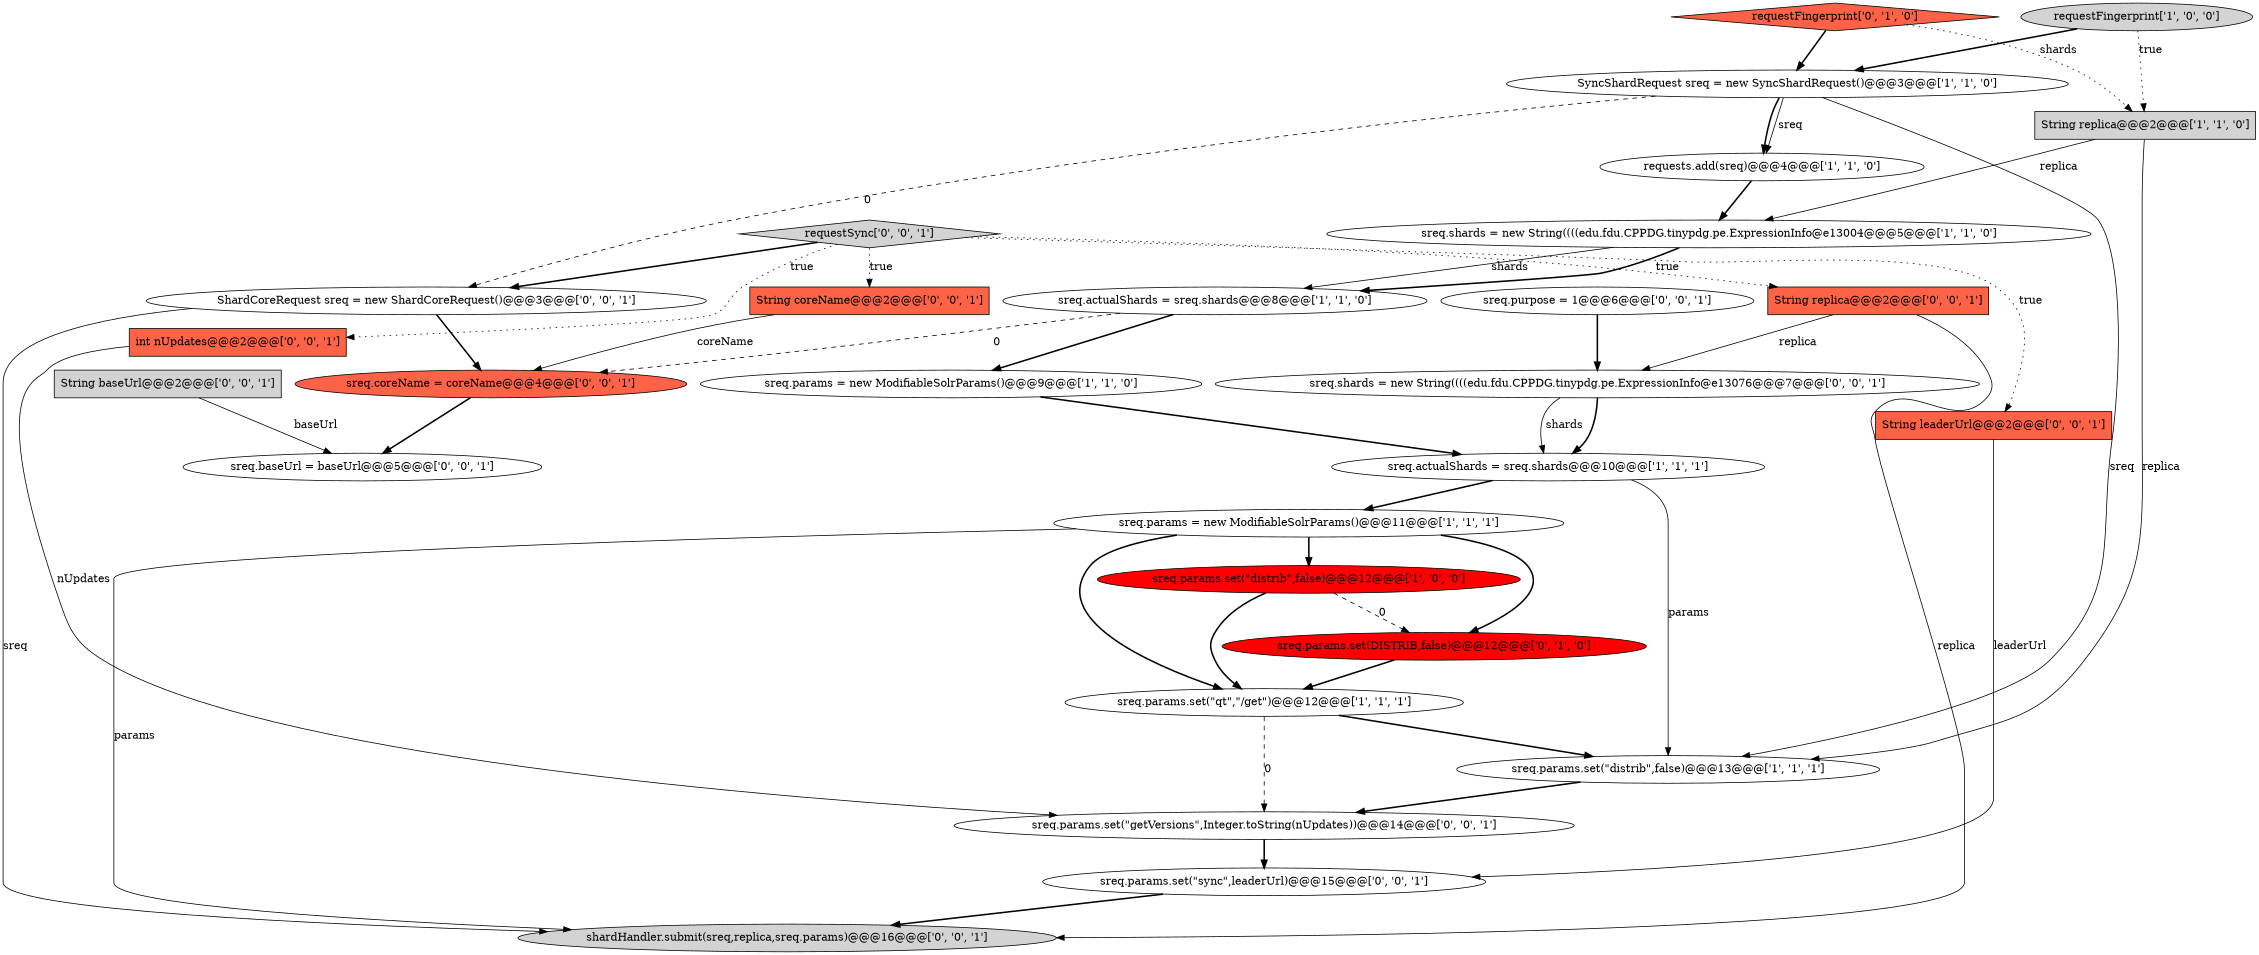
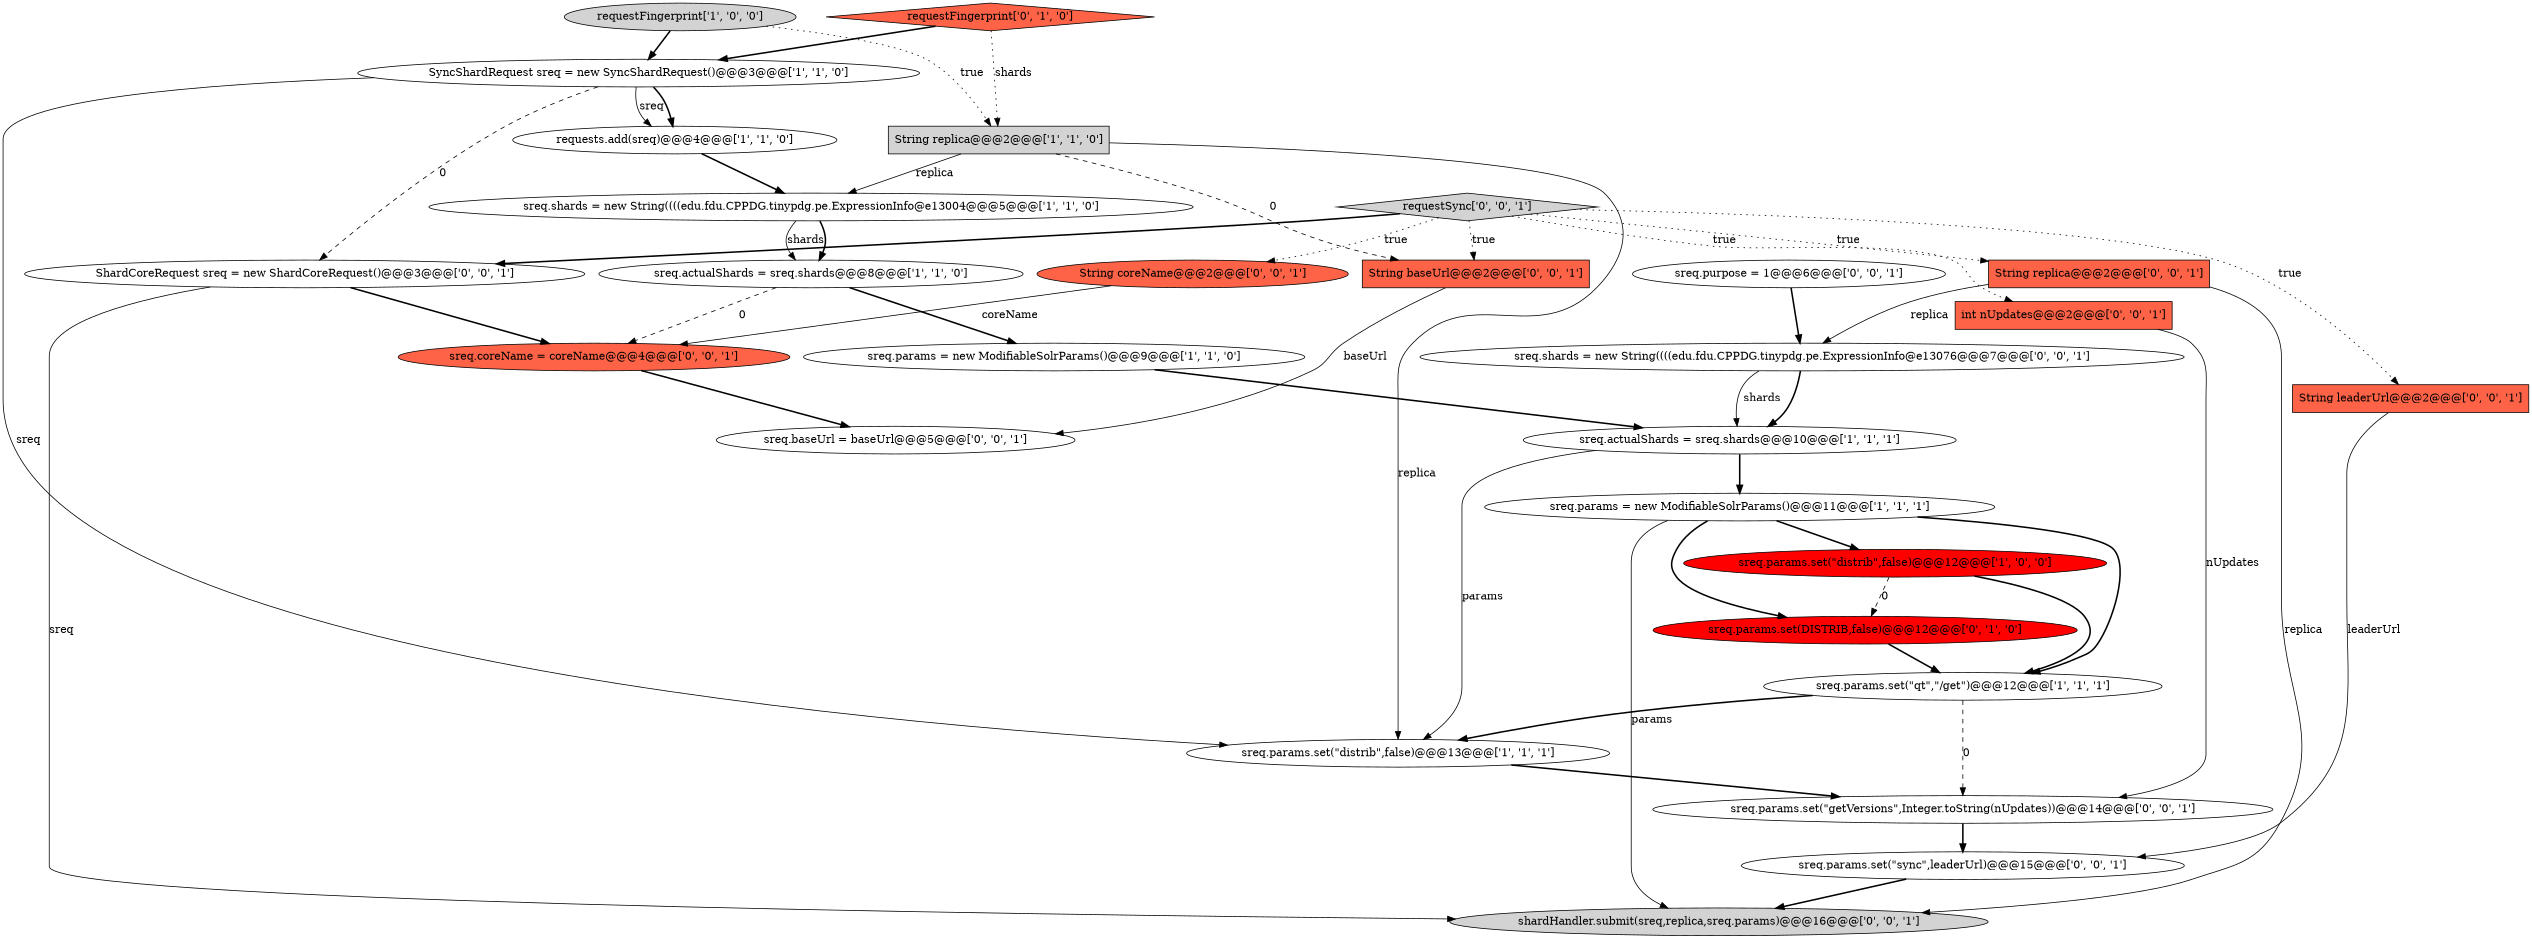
edge "String replica@@@2@@@['1', '1', '0']" -> "String baseUrl@@@2@@@['0', '0', '1']": added, label "0"
edge "requestSync['0', '0', '1']" -> "String baseUrl@@@2@@@['0', '0', '1']": added, label "true"
node "String coreName@@@2@@@['0', '0', '1']": shape box -> ellipse
node "String baseUrl@@@2@@@['0', '0', '1']": fillcolor lightgray -> tomato
